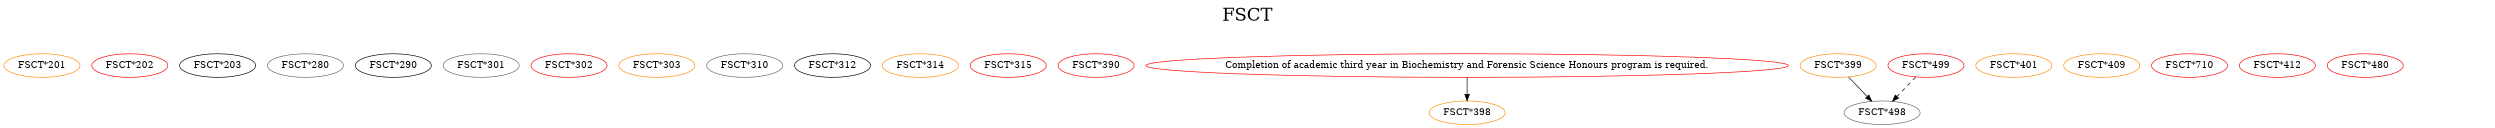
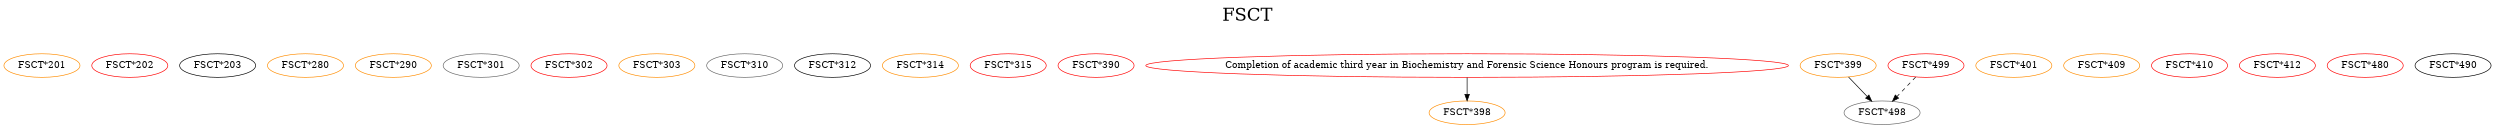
node "FSCT*280": color gray40 -> darkorange
node "FSCT*290": color black -> darkorange
node "FSCT*710": label "FSCT*710" -> "FSCT*410"
node "FSCT*490": added
